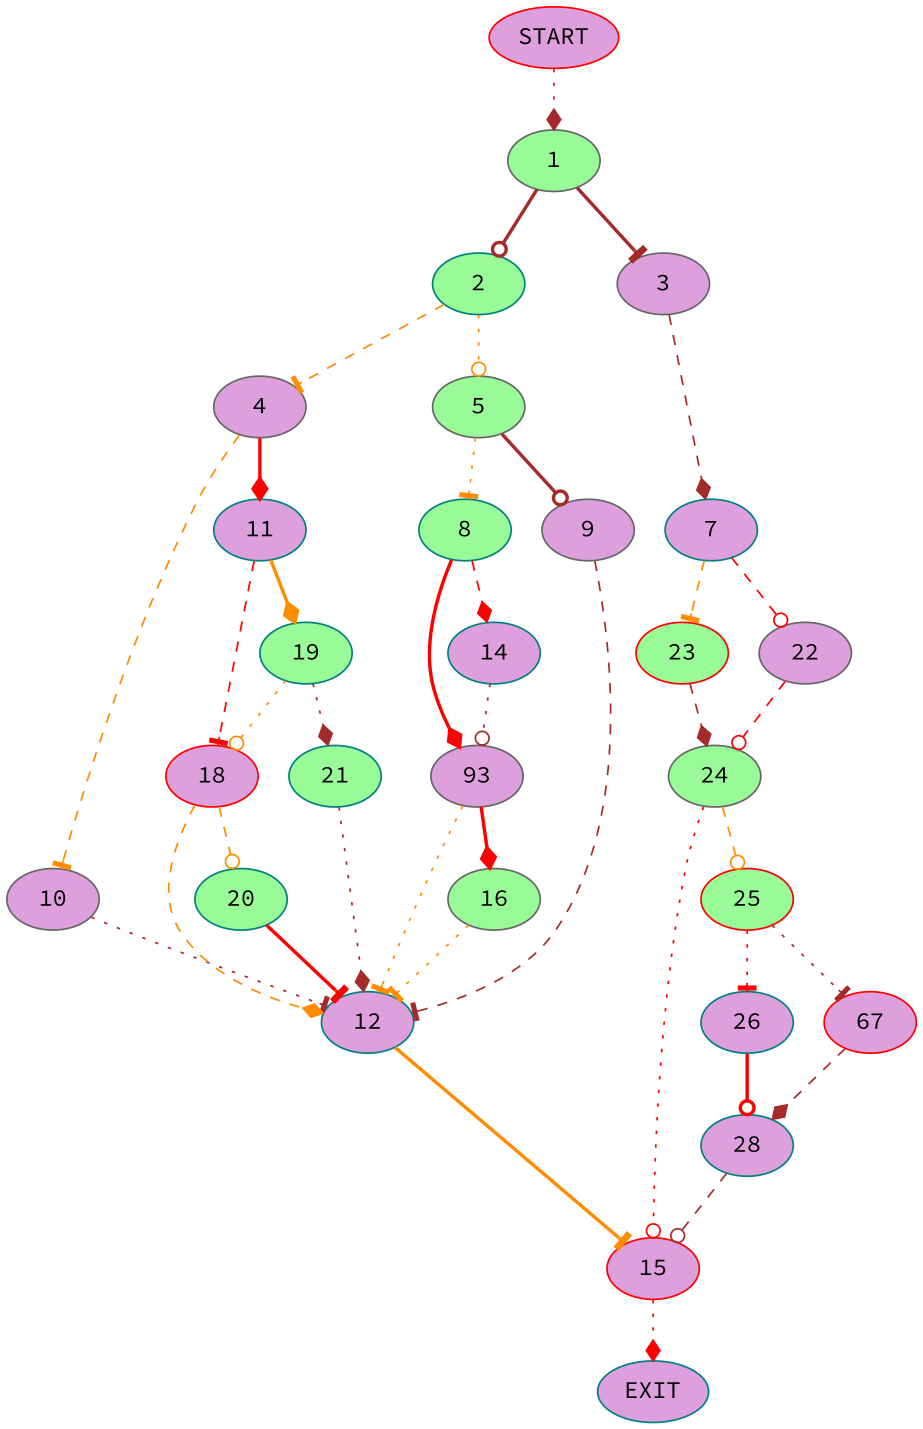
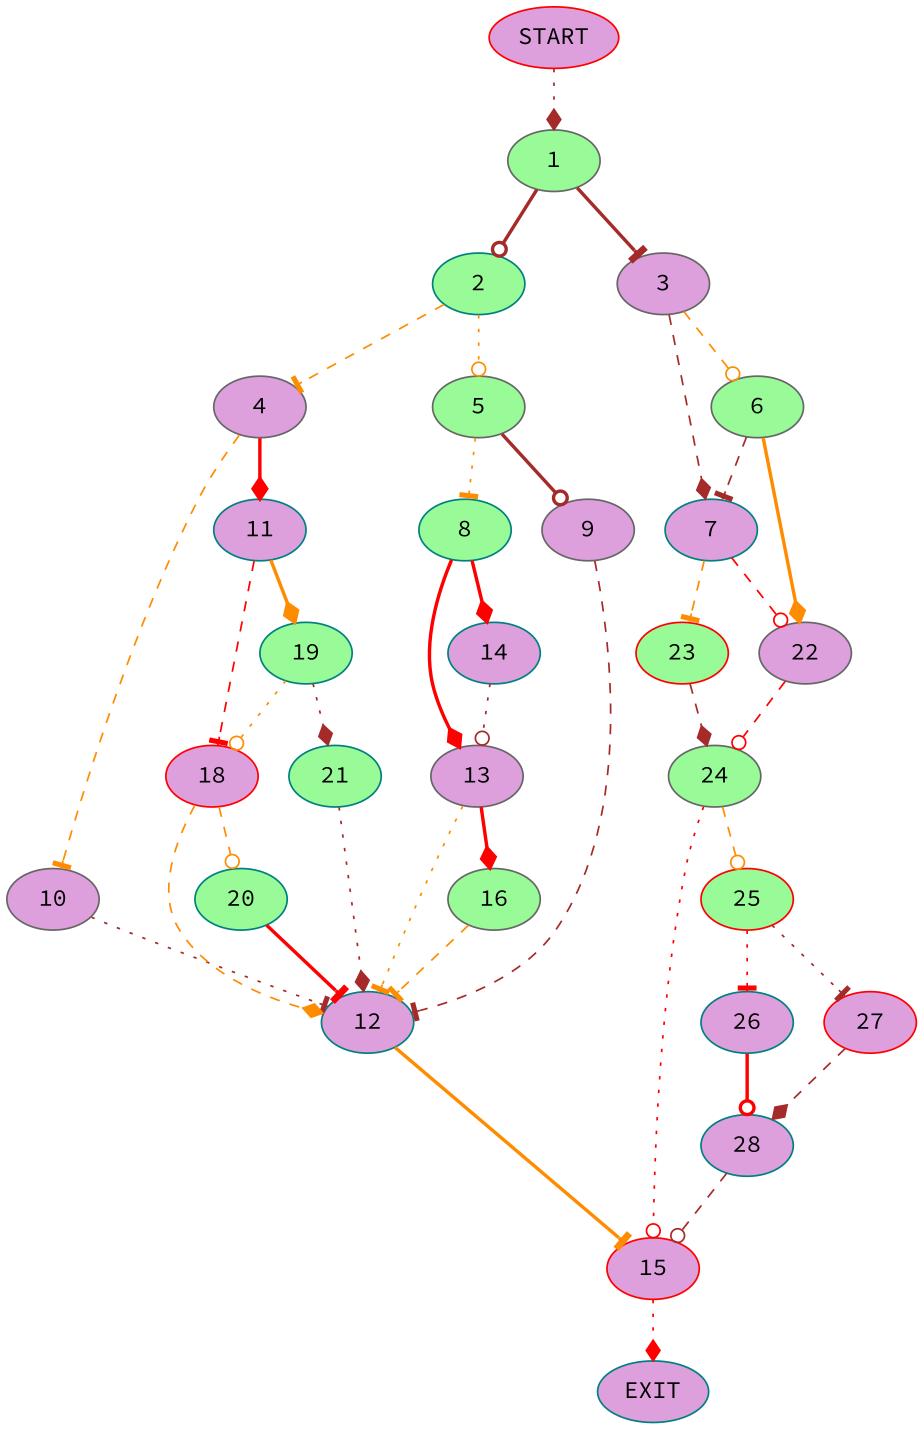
node "6": added
edge "8" -> "14": style dashed -> bold
node "93": label "93" -> "13"
edge "16" -> "12": style dotted -> dashed
node "67": label "67" -> "27"
